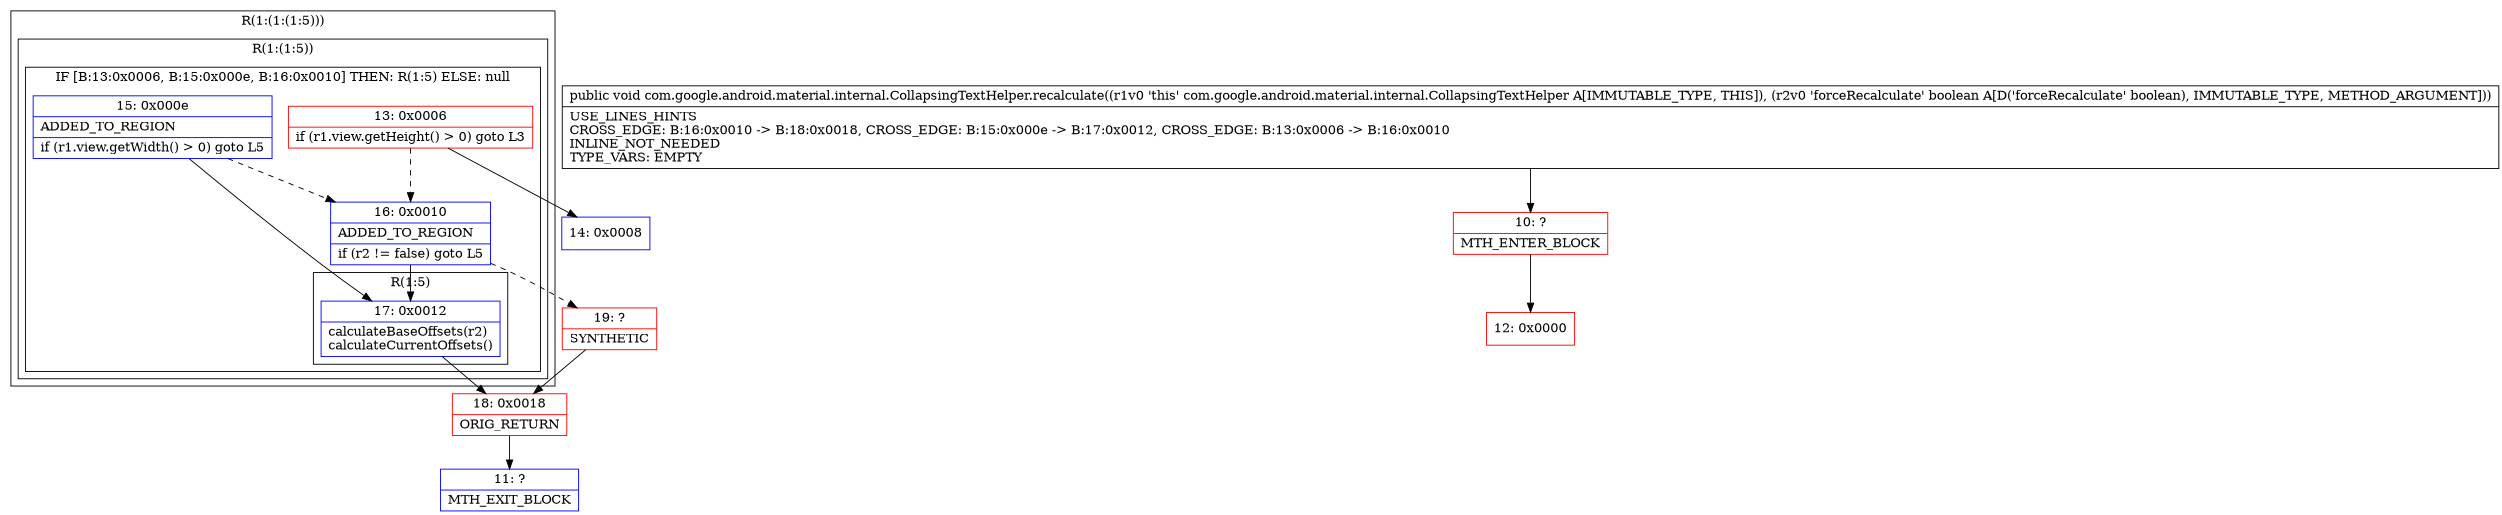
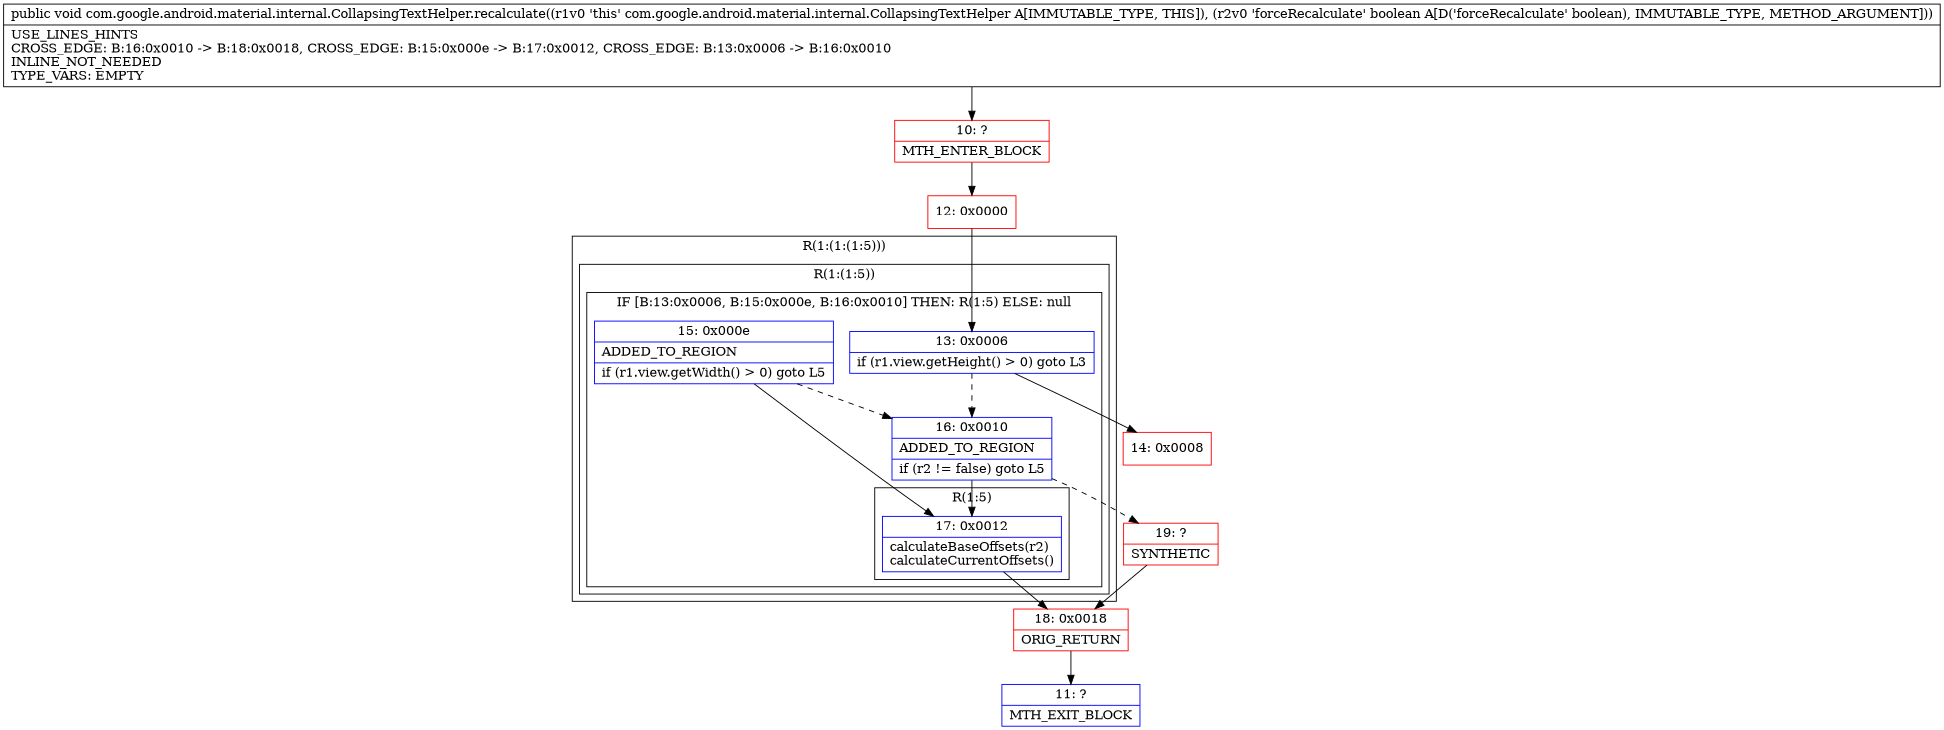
node "13: 0x0006": color red -> blue
node "14: 0x0008": color blue -> red
edge "12: 0x0000" -> "13: 0x0006": added
